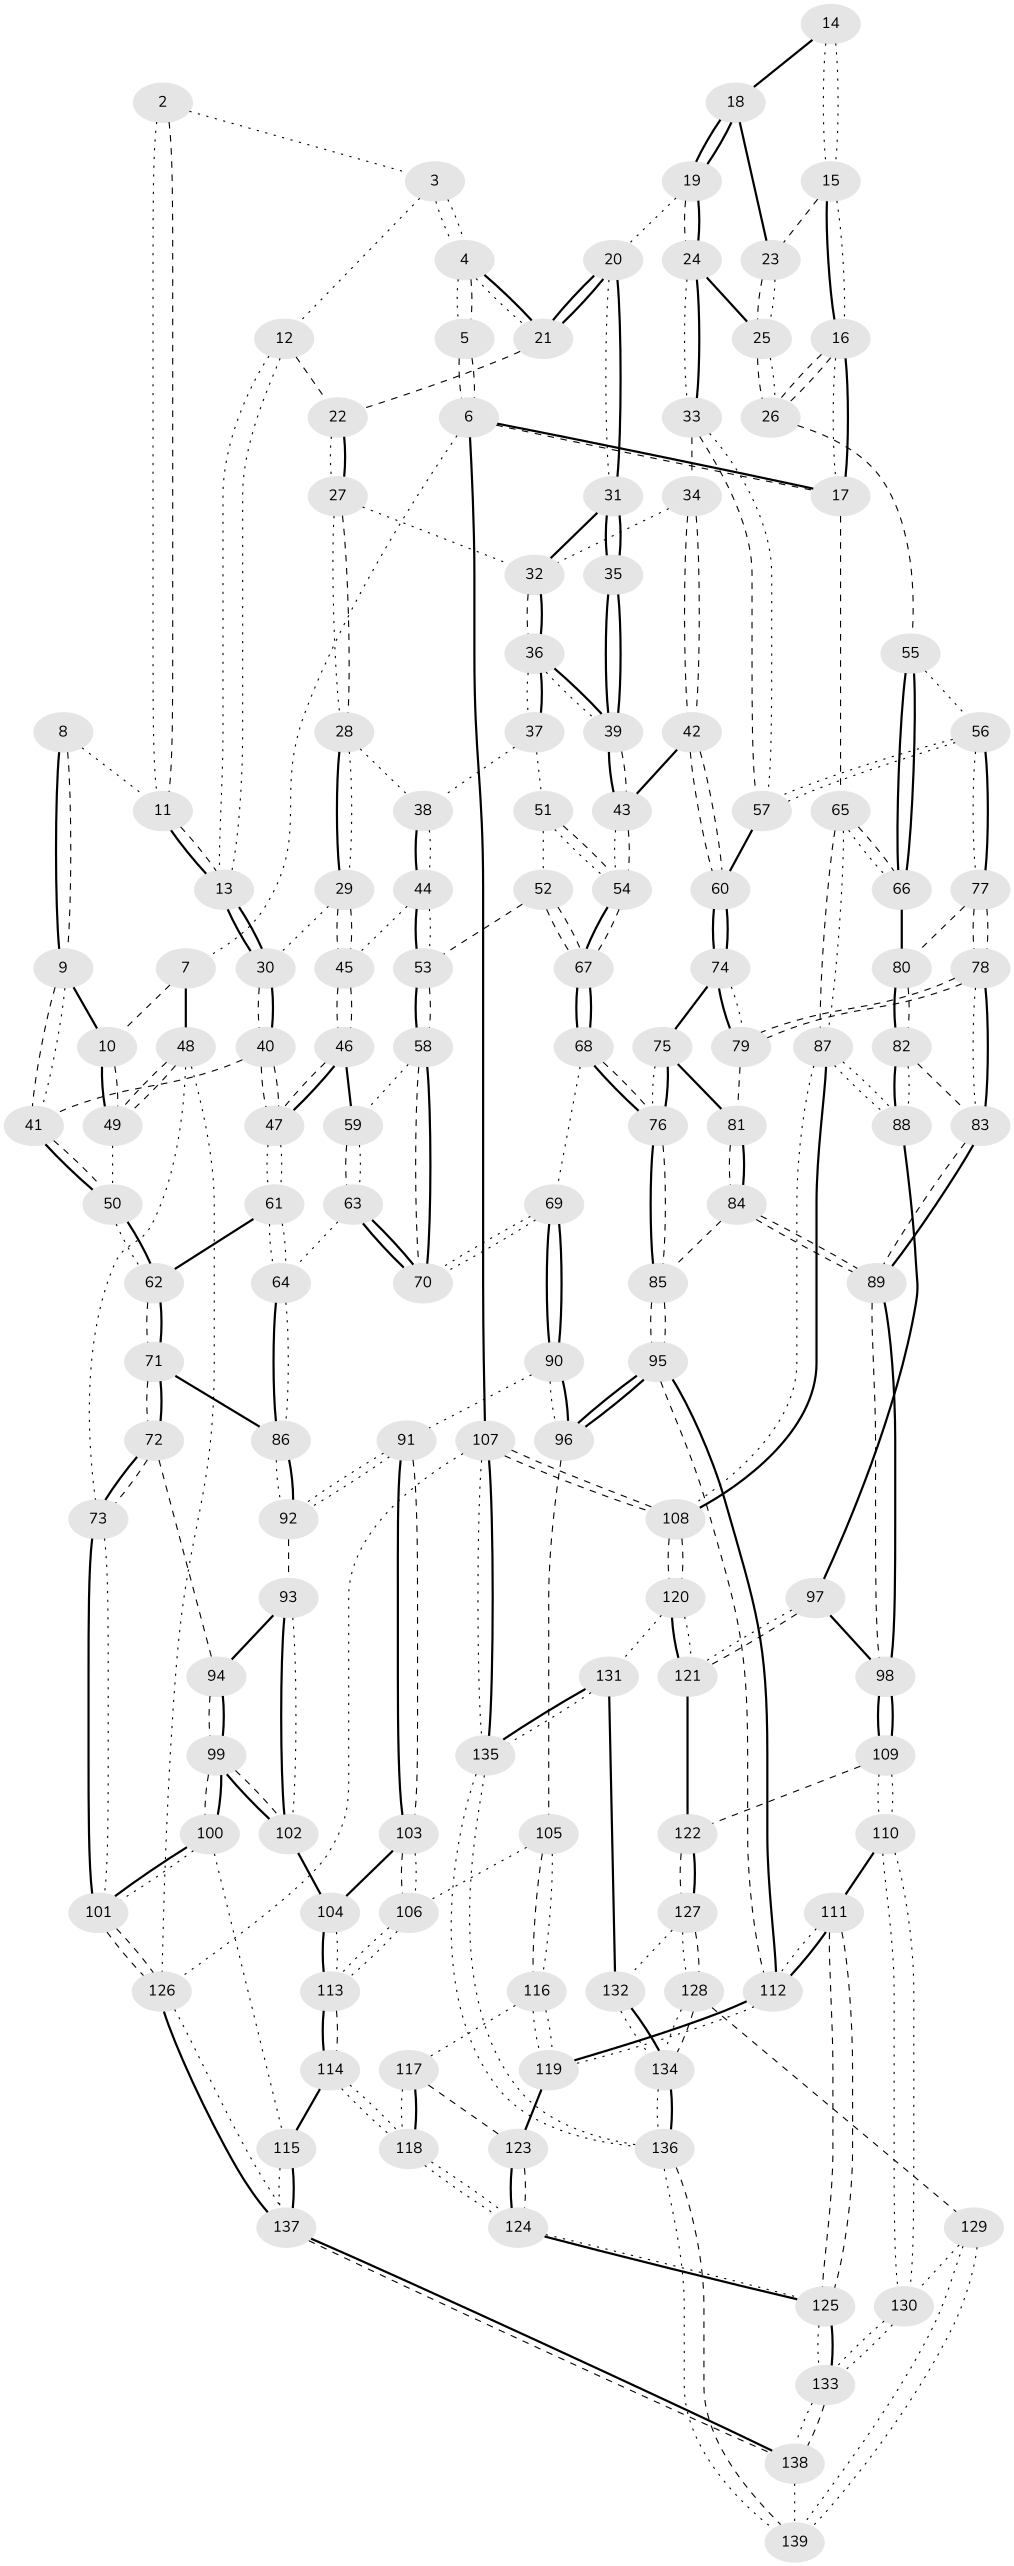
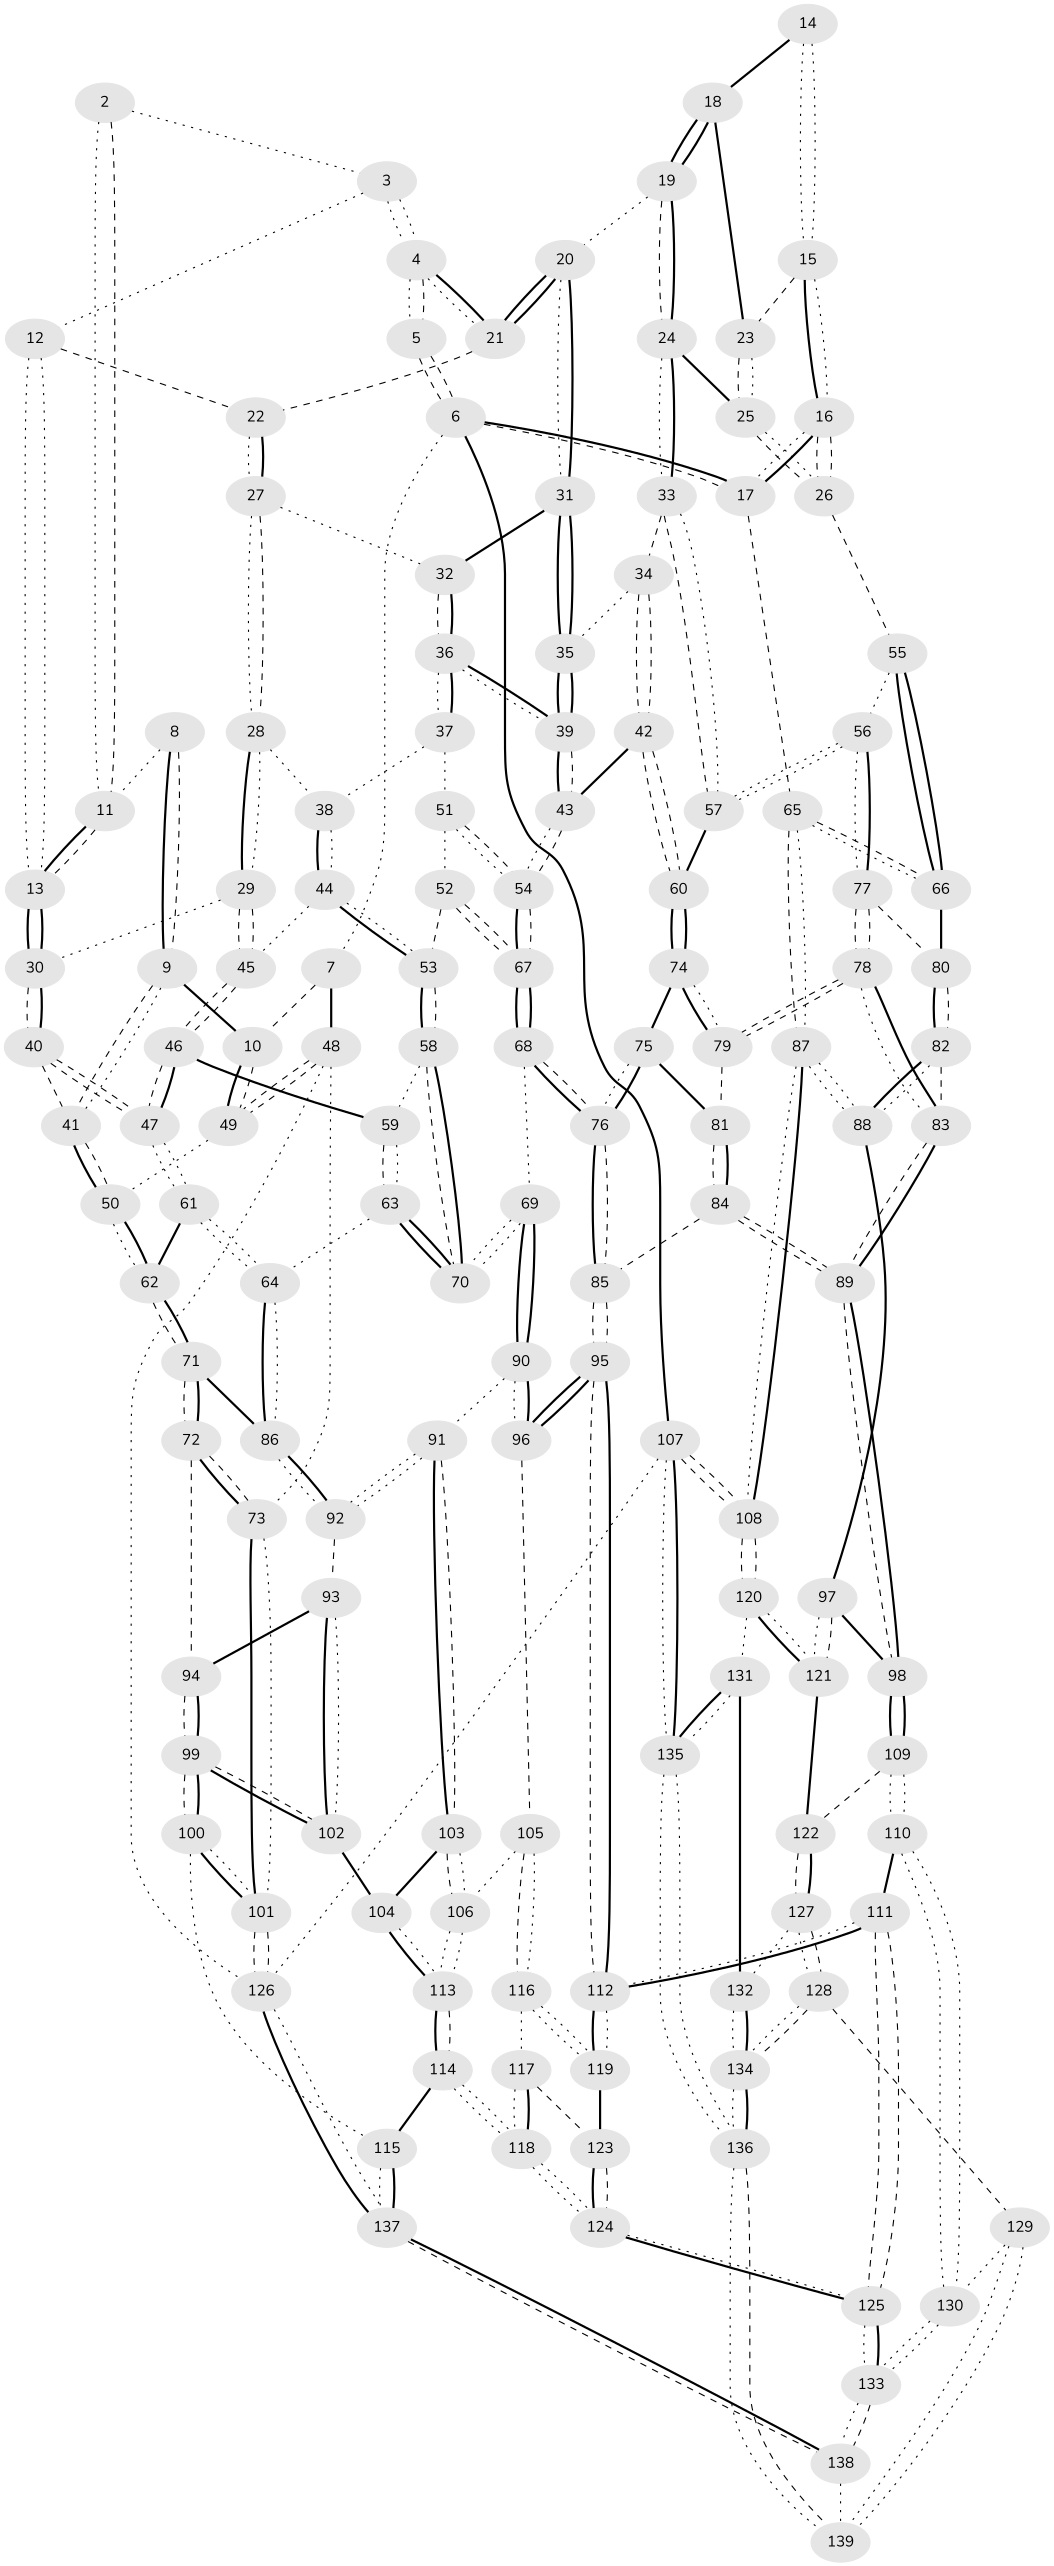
edge "34" -- "32": now "34" -- "35"
